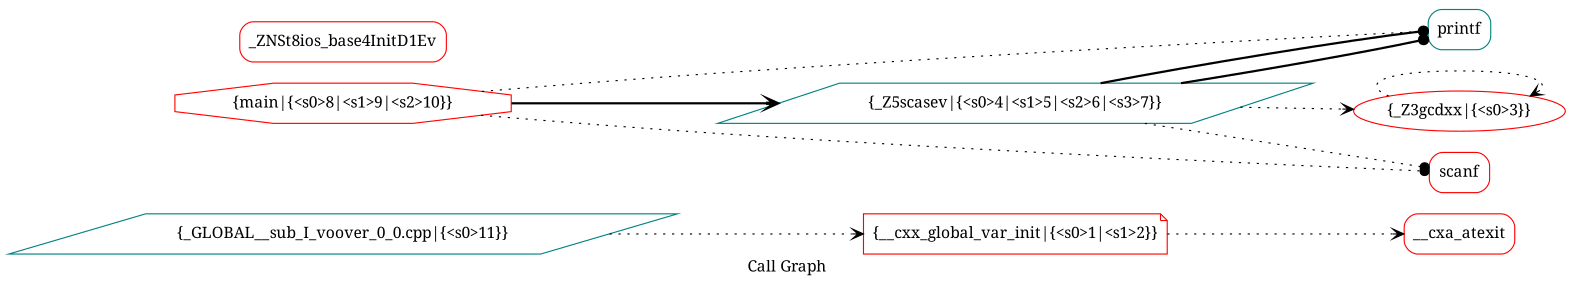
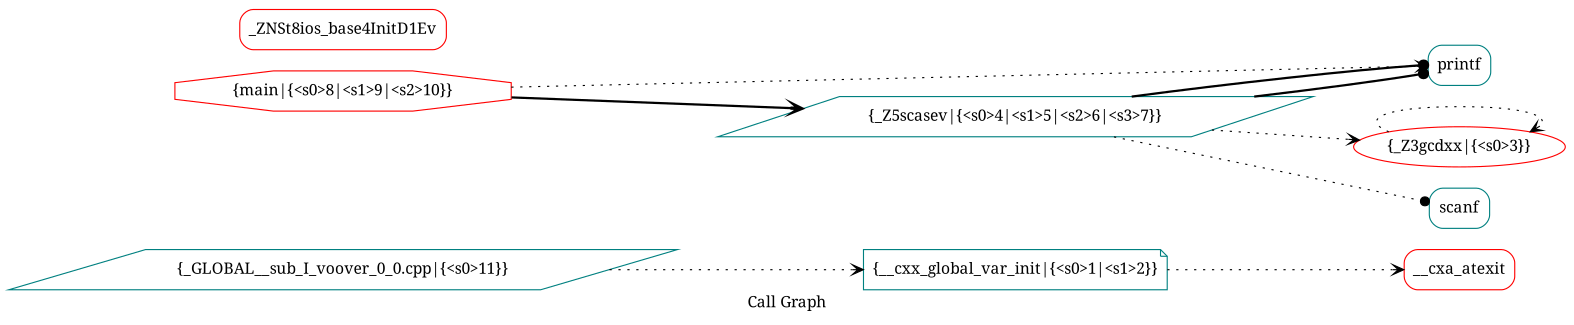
edge "{main|{<s0>8|<s1>9|<s2>10}}" -> "printf": arrowhead dot -> vee
edge "{main|{<s0>8|<s1>9|<s2>10}}" -> "scanf": removed
node "scanf": color red -> teal
node "{__cxx_global_var_init|{<s0>1|<s1>2}}": color red -> teal
